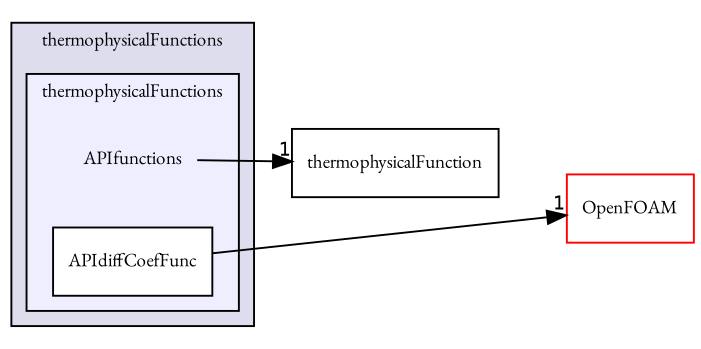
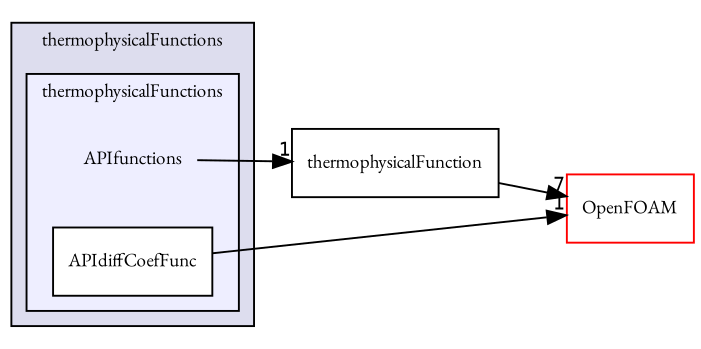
edge "thermophysicalFunction" -> "OpenFOAM": added
